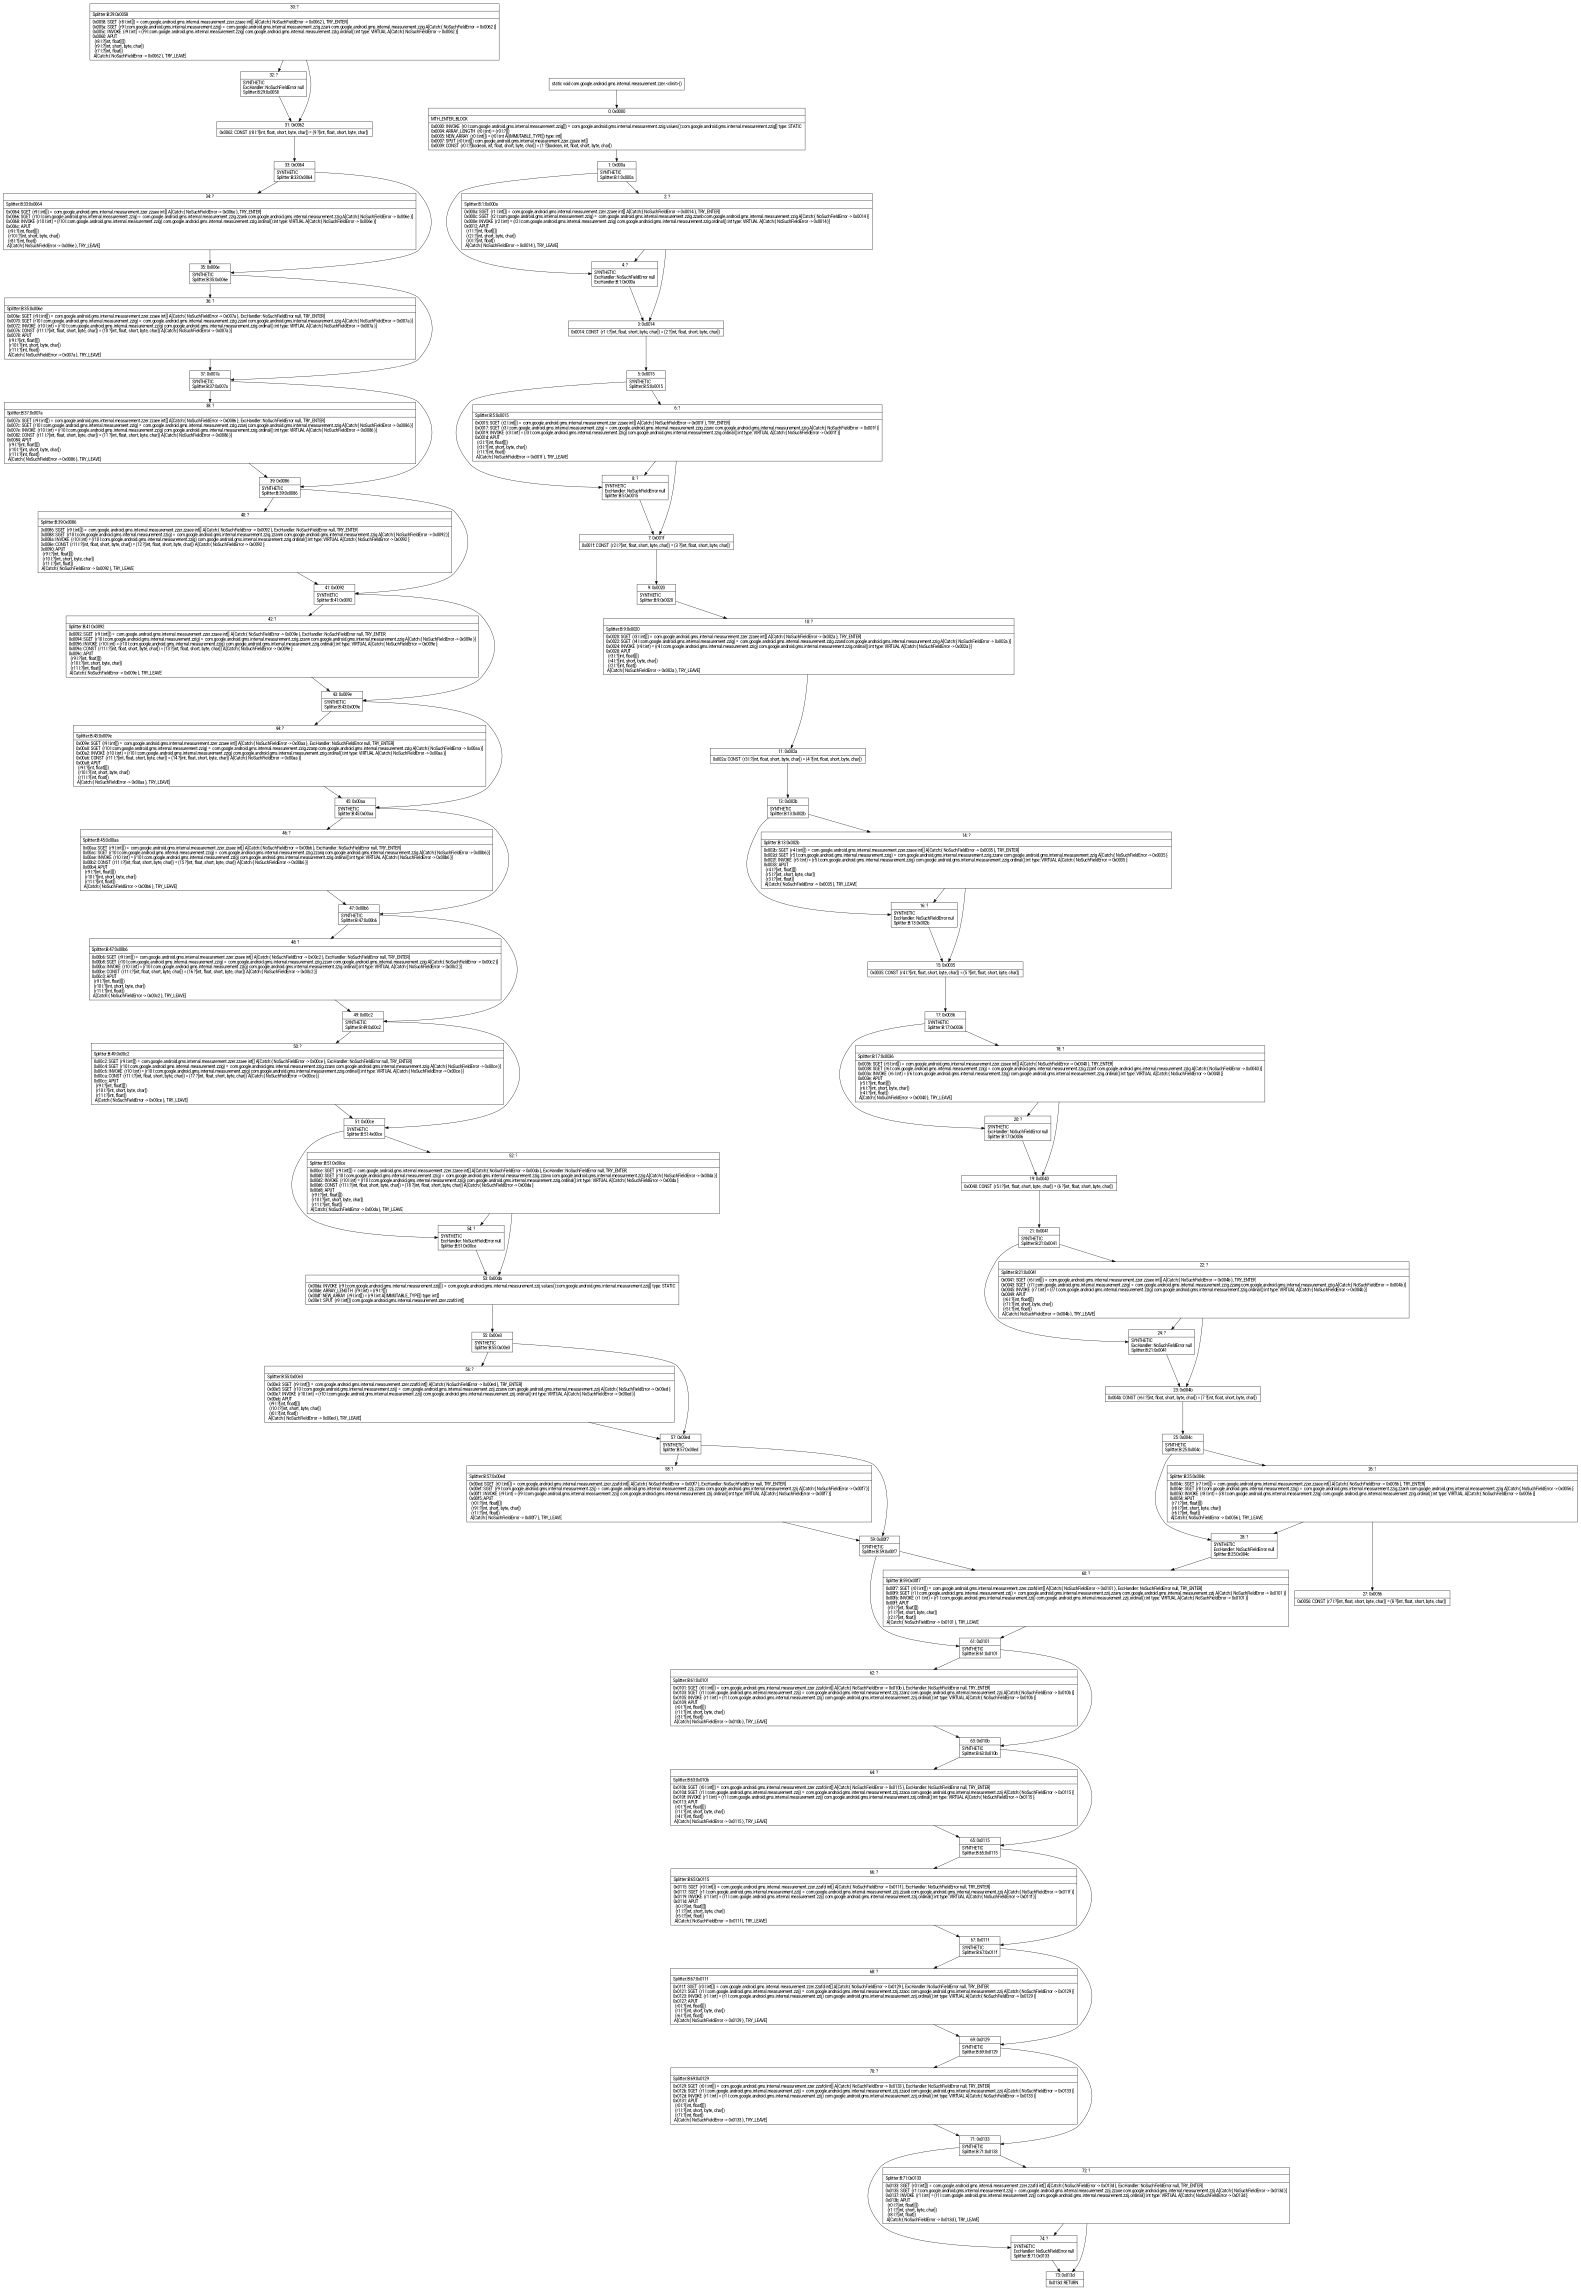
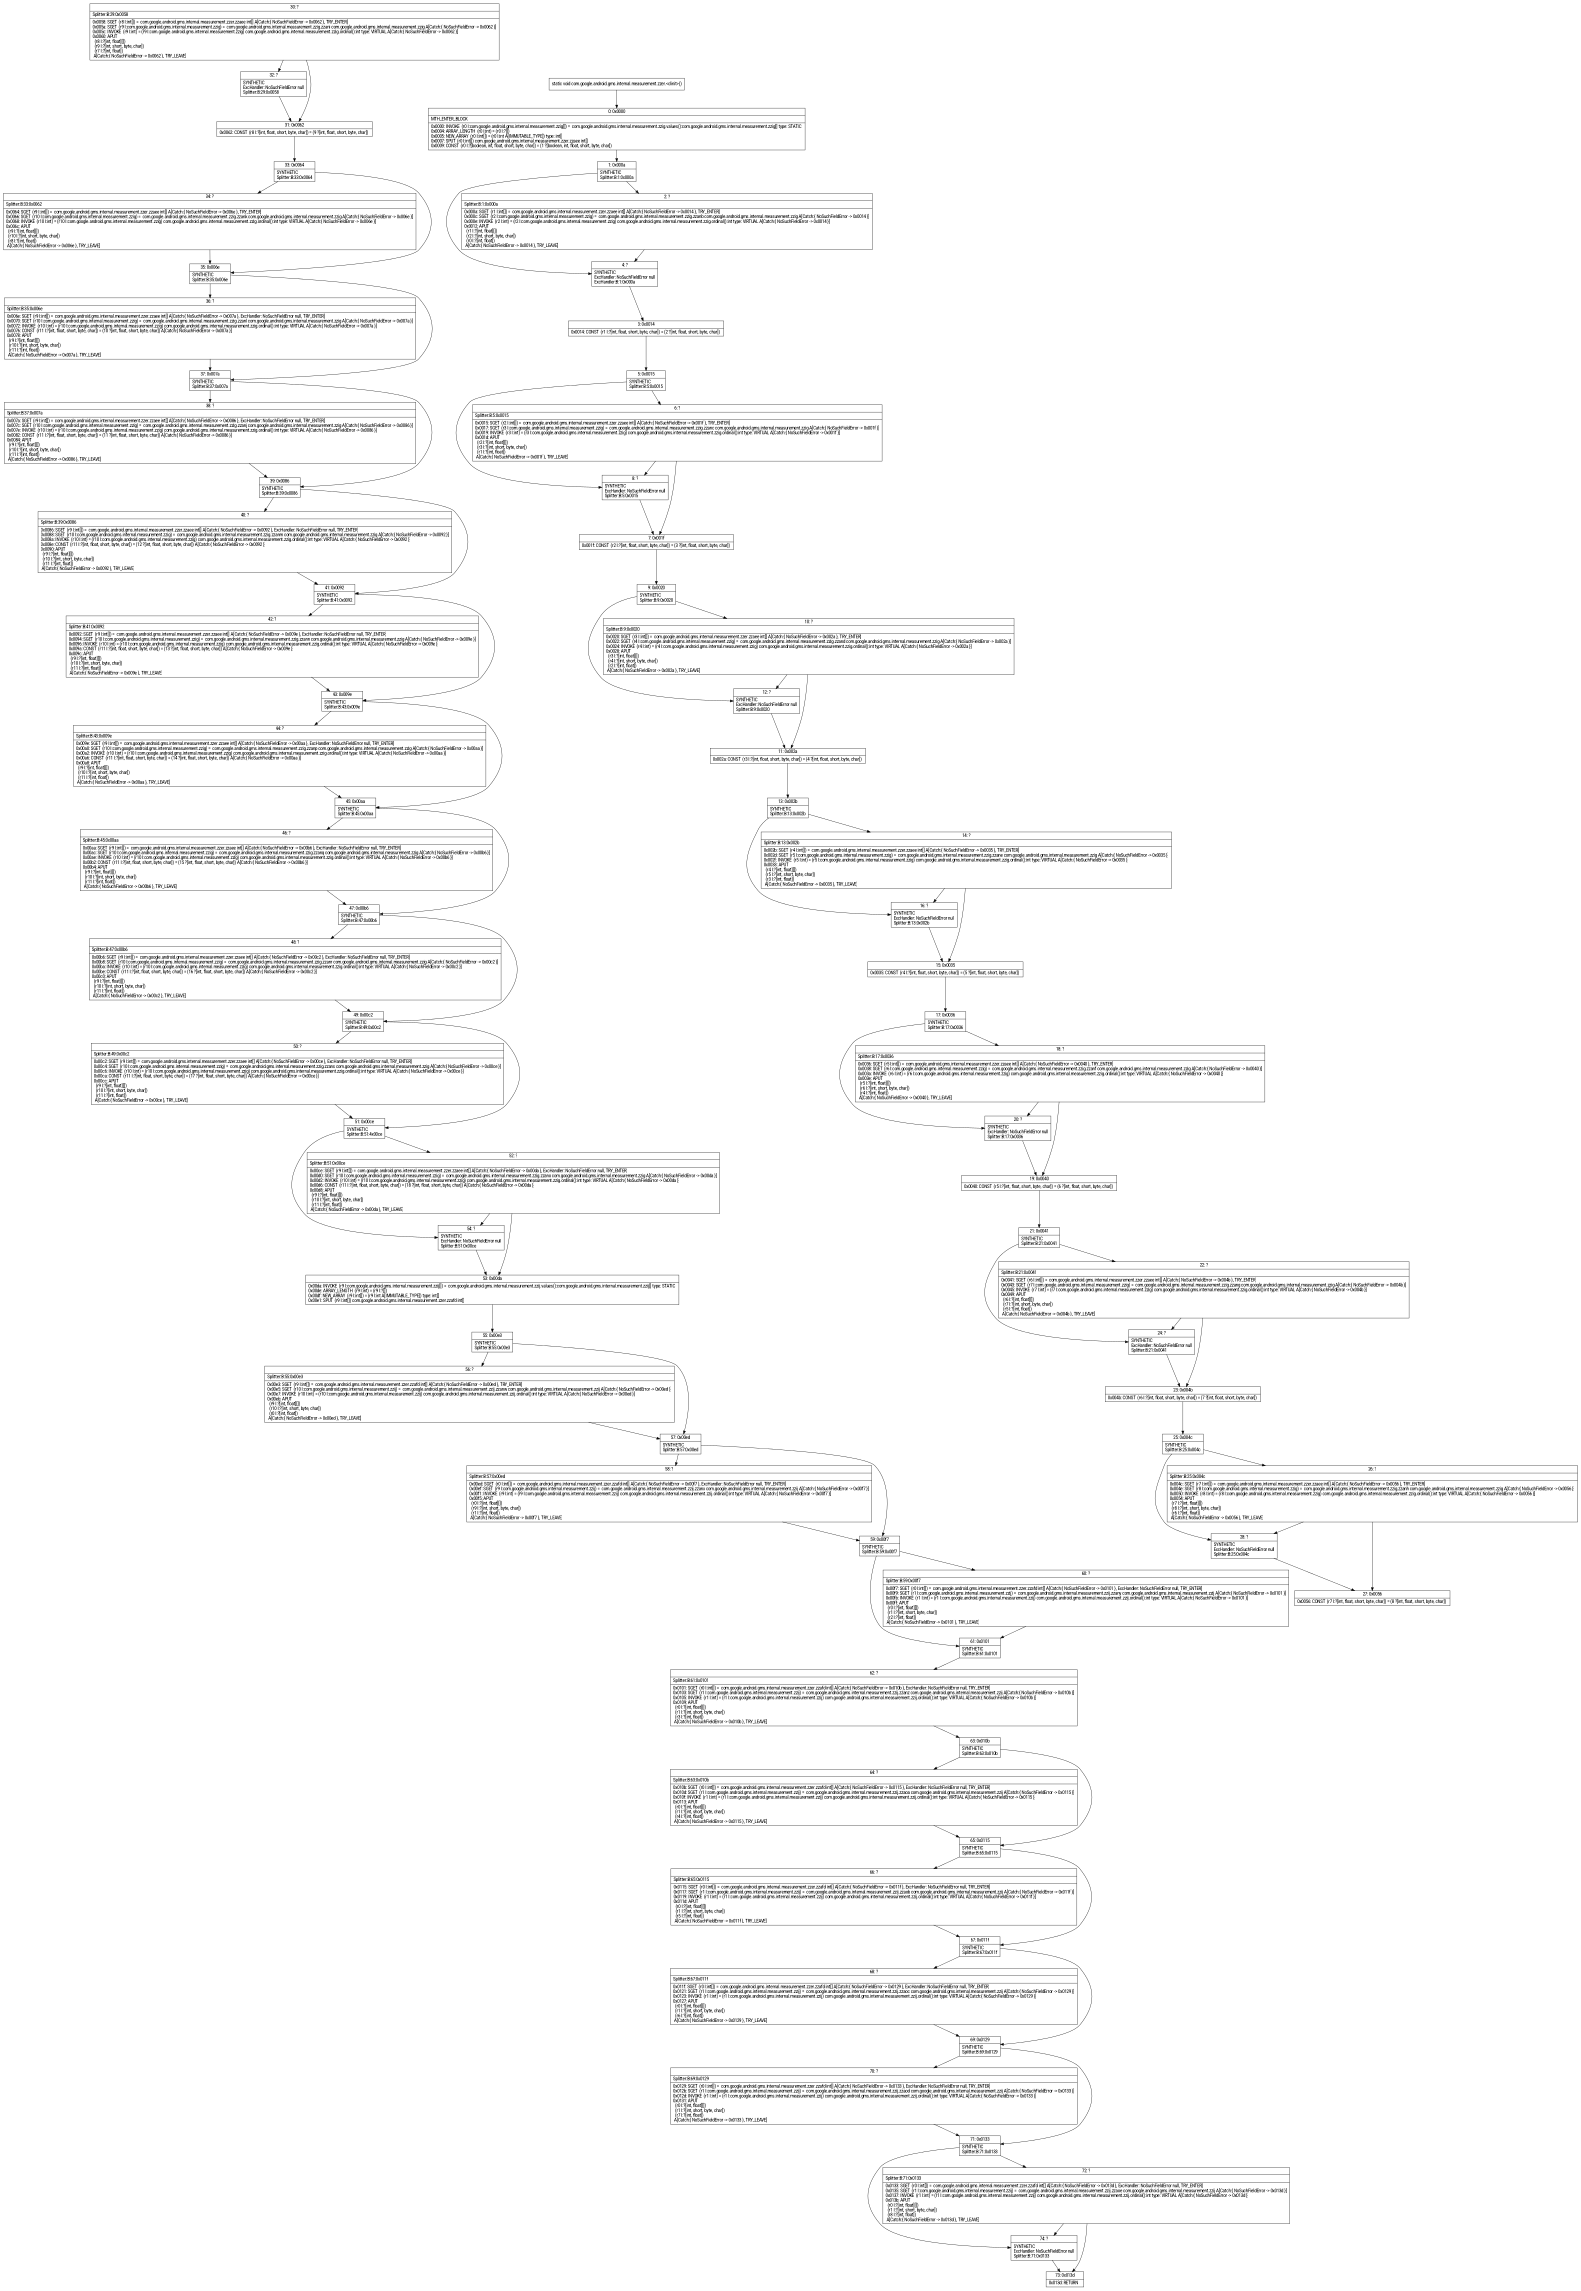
node "34: ?": text "Splitter:B:33:0x0064" -> "Splitter:B:33:0x0062"
edge "2: ?" -> "3: 0x0014": removed
node "12: ?": added
edge "28: ?" -> "60: ?": now "28: ?" -> "27: 0x0056"
edge "61: 0x0101" -> "63: 0x010b": removed
